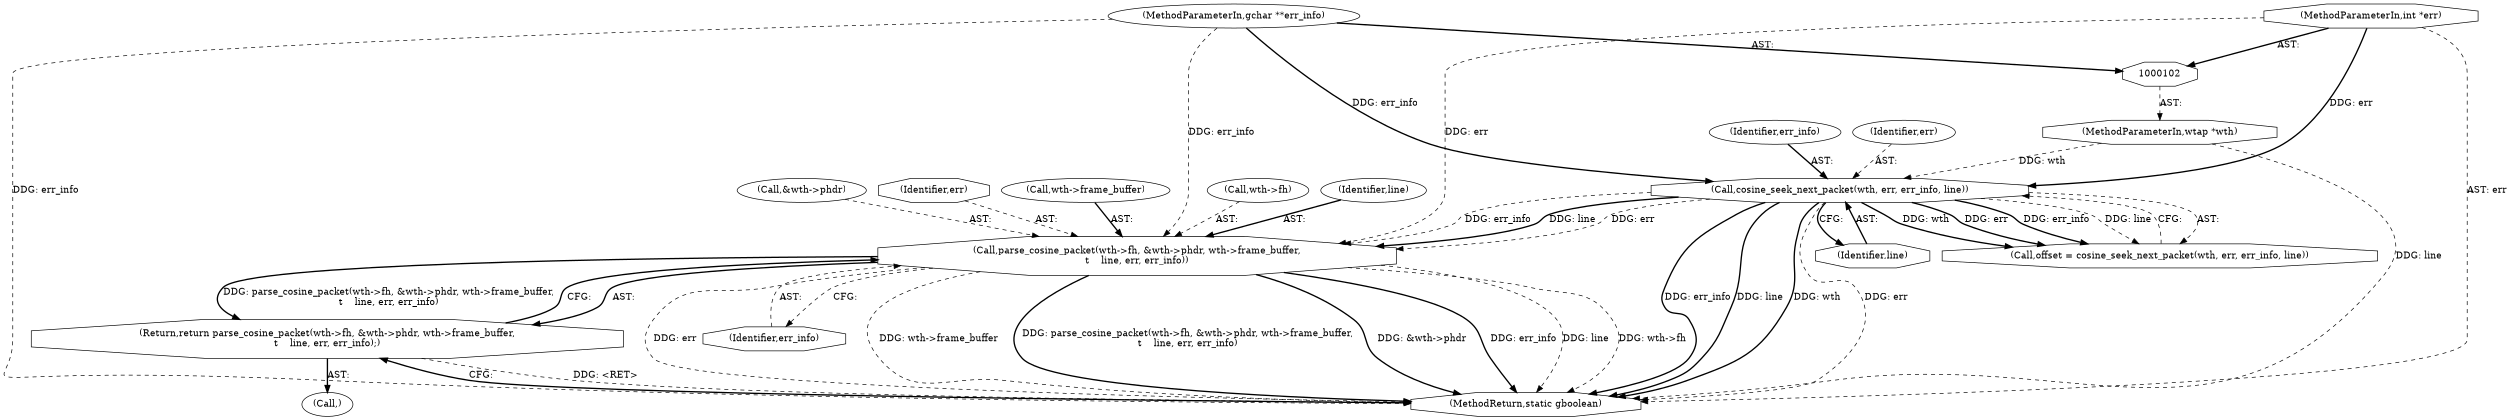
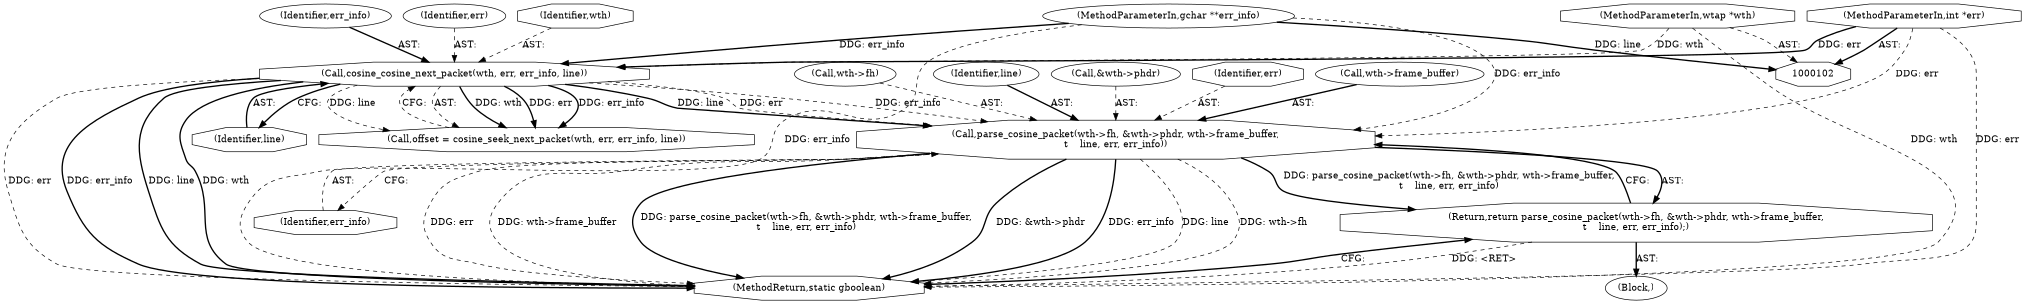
node "(Identifier,wth)": added
edge "(MethodParameterIn,gchar **err_info)" -> "1000102": label "AST: " -> "DDG: line"
edge "1000102" -> "(MethodParameterIn,wtap *wth)": reversed
node "(Call,cosine_seek_next_packet(wth, err, err_info, line))": label "(Call,cosine_seek_next_packet(wth, err, err_info, line))" -> "(Call,cosine_cosine_next_packet(wth, err, err_info, line))"
edge "(MethodParameterIn,int *err)" -> "(MethodReturn,static gboolean)": label "AST: err" -> "DDG: err"
edge "(MethodParameterIn,wtap *wth)" -> "(MethodReturn,static gboolean)": label "DDG: line" -> "DDG: wth"
node "(Call,)": label "(Call,)" -> "(Block,)"
